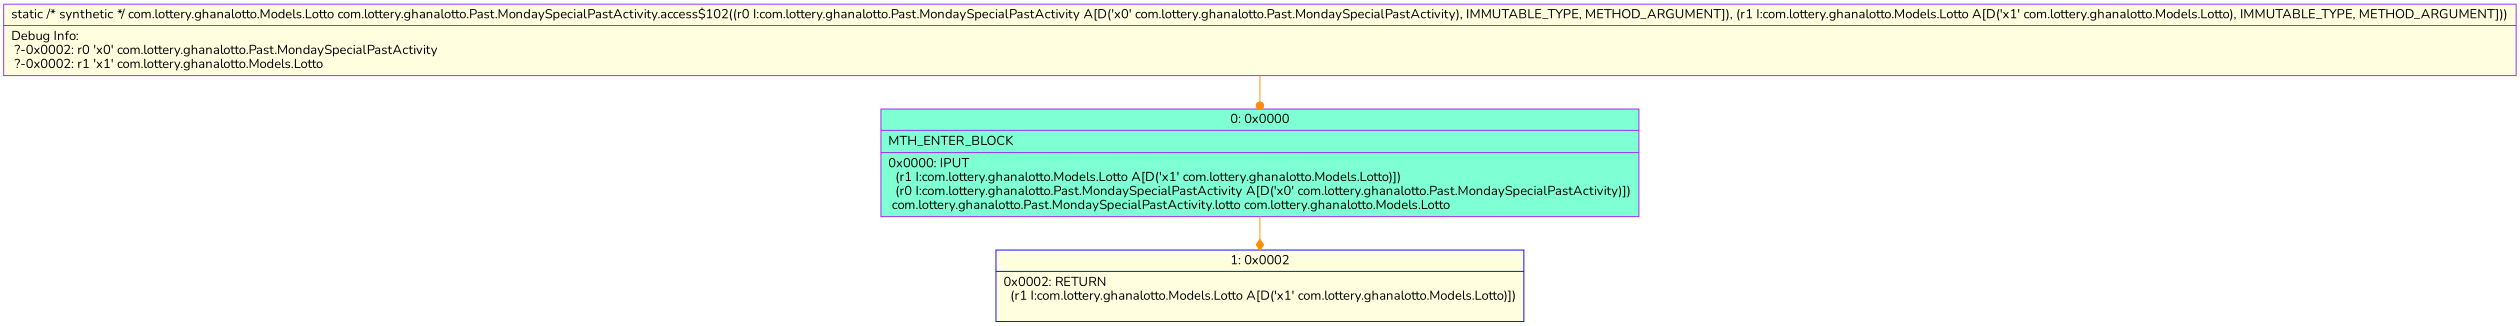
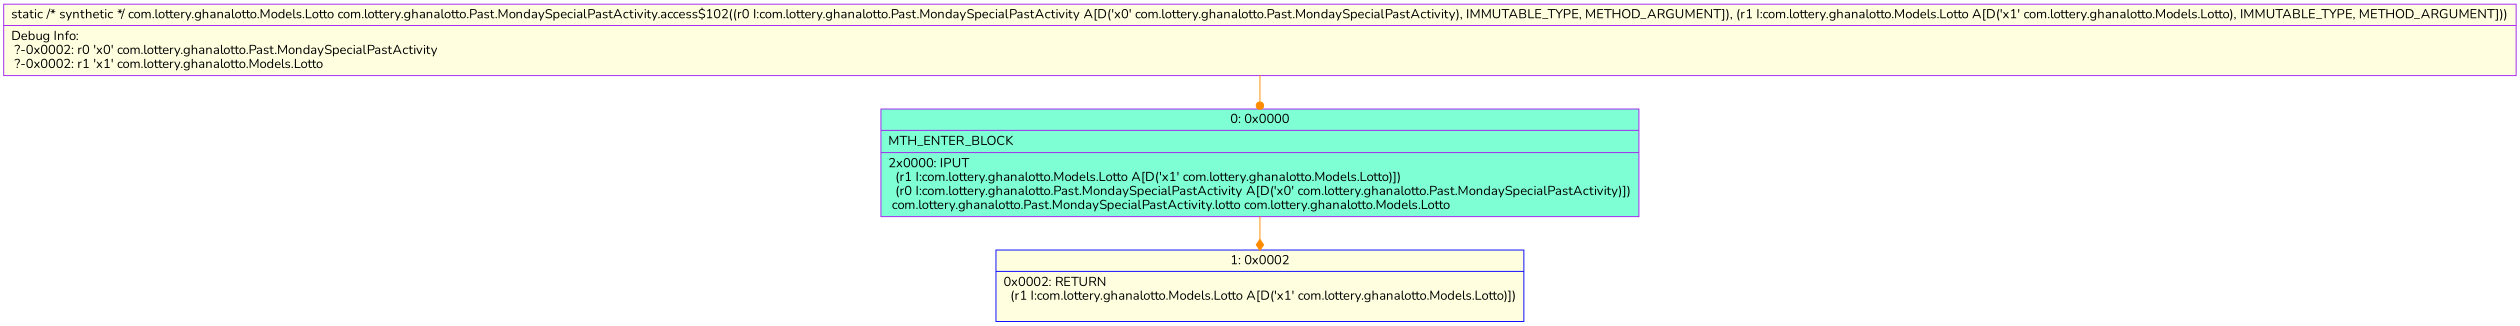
node "0: 0x0000": text "0x0000: IPUT" -> "2x0000: IPUT"
